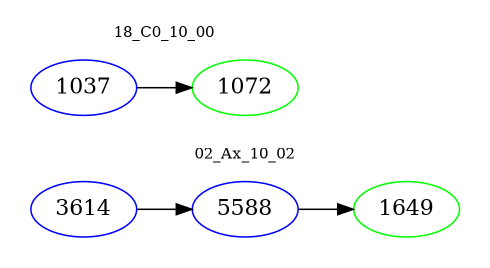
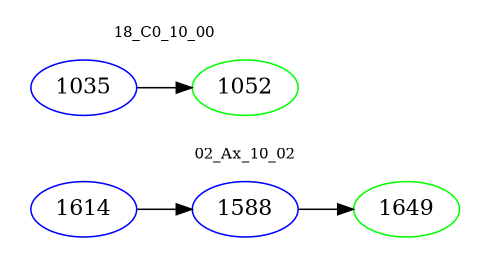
node "1037": label "1037" -> "1035"
node "1072": label "1072" -> "1052"
node "3614": label "3614" -> "1614"
node "5588": label "5588" -> "1588"
